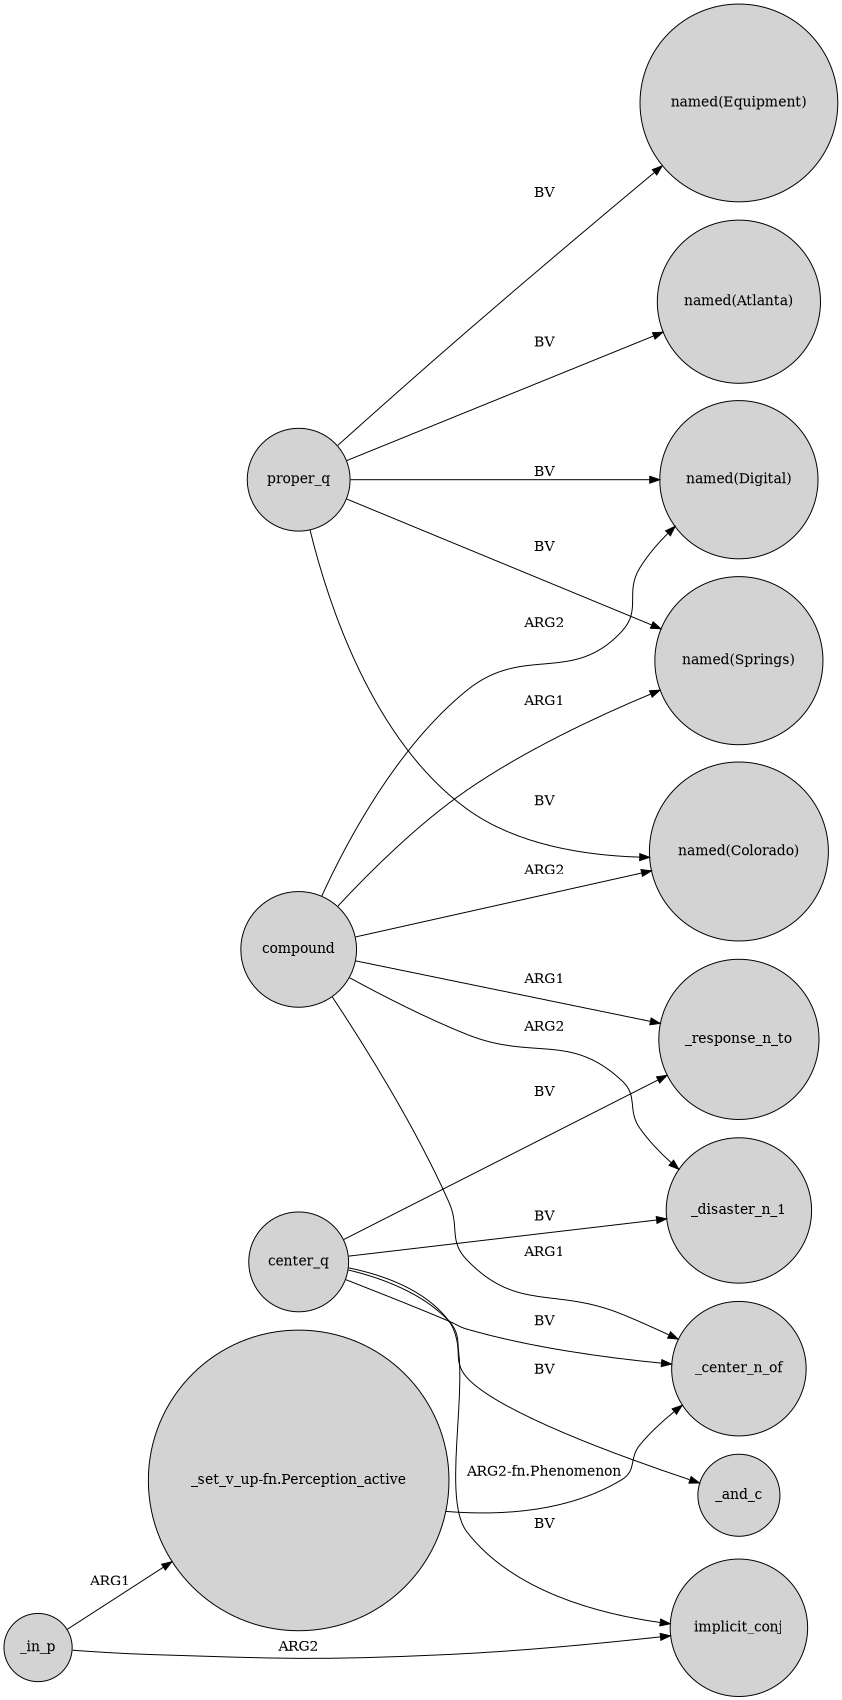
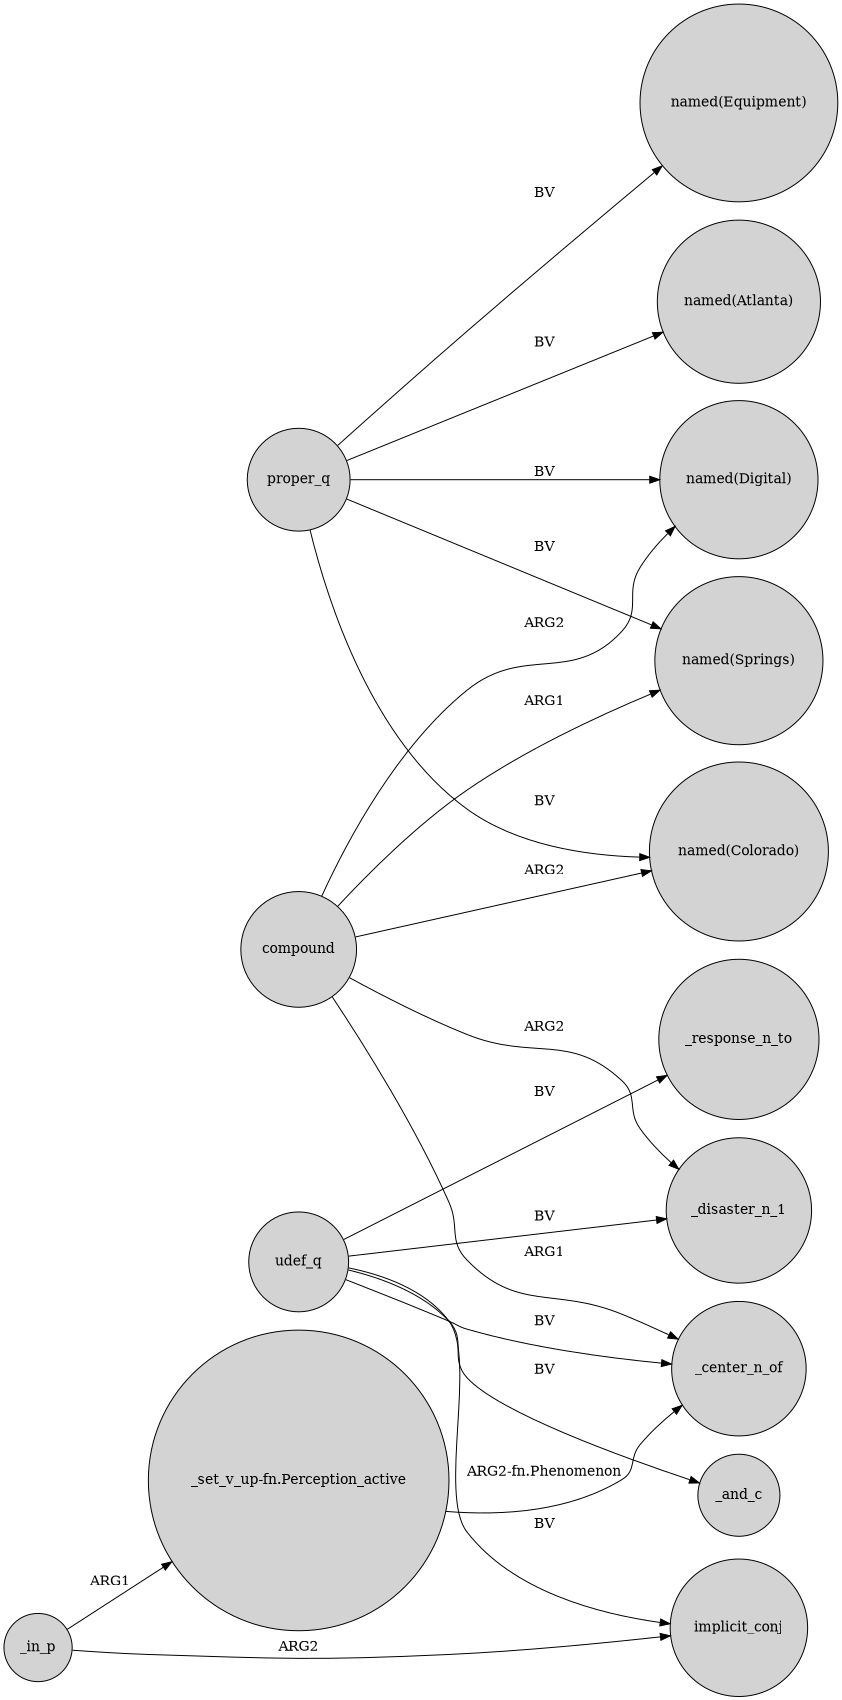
edge "compound" -> "_response_n_to": removed, label "ARG1"
node "center_q": label "center_q" -> "udef_q"
